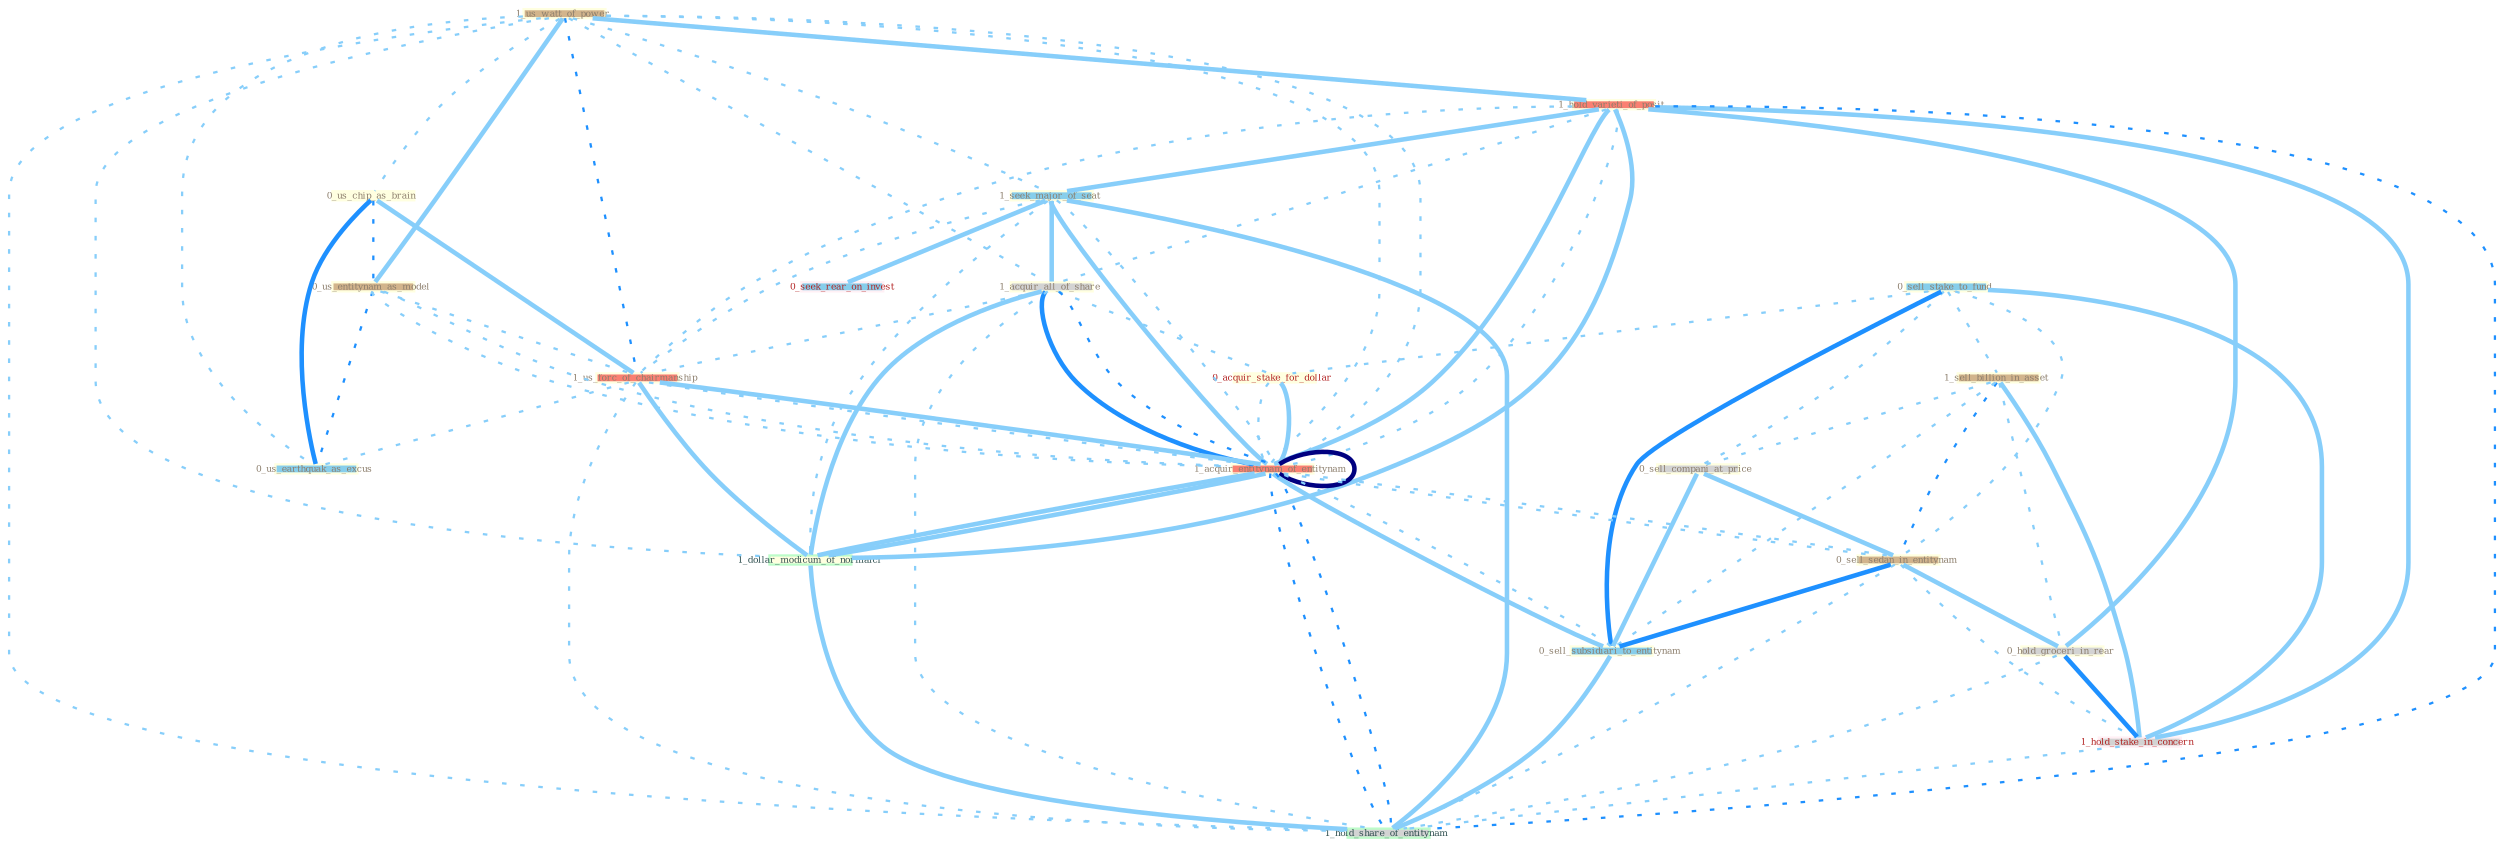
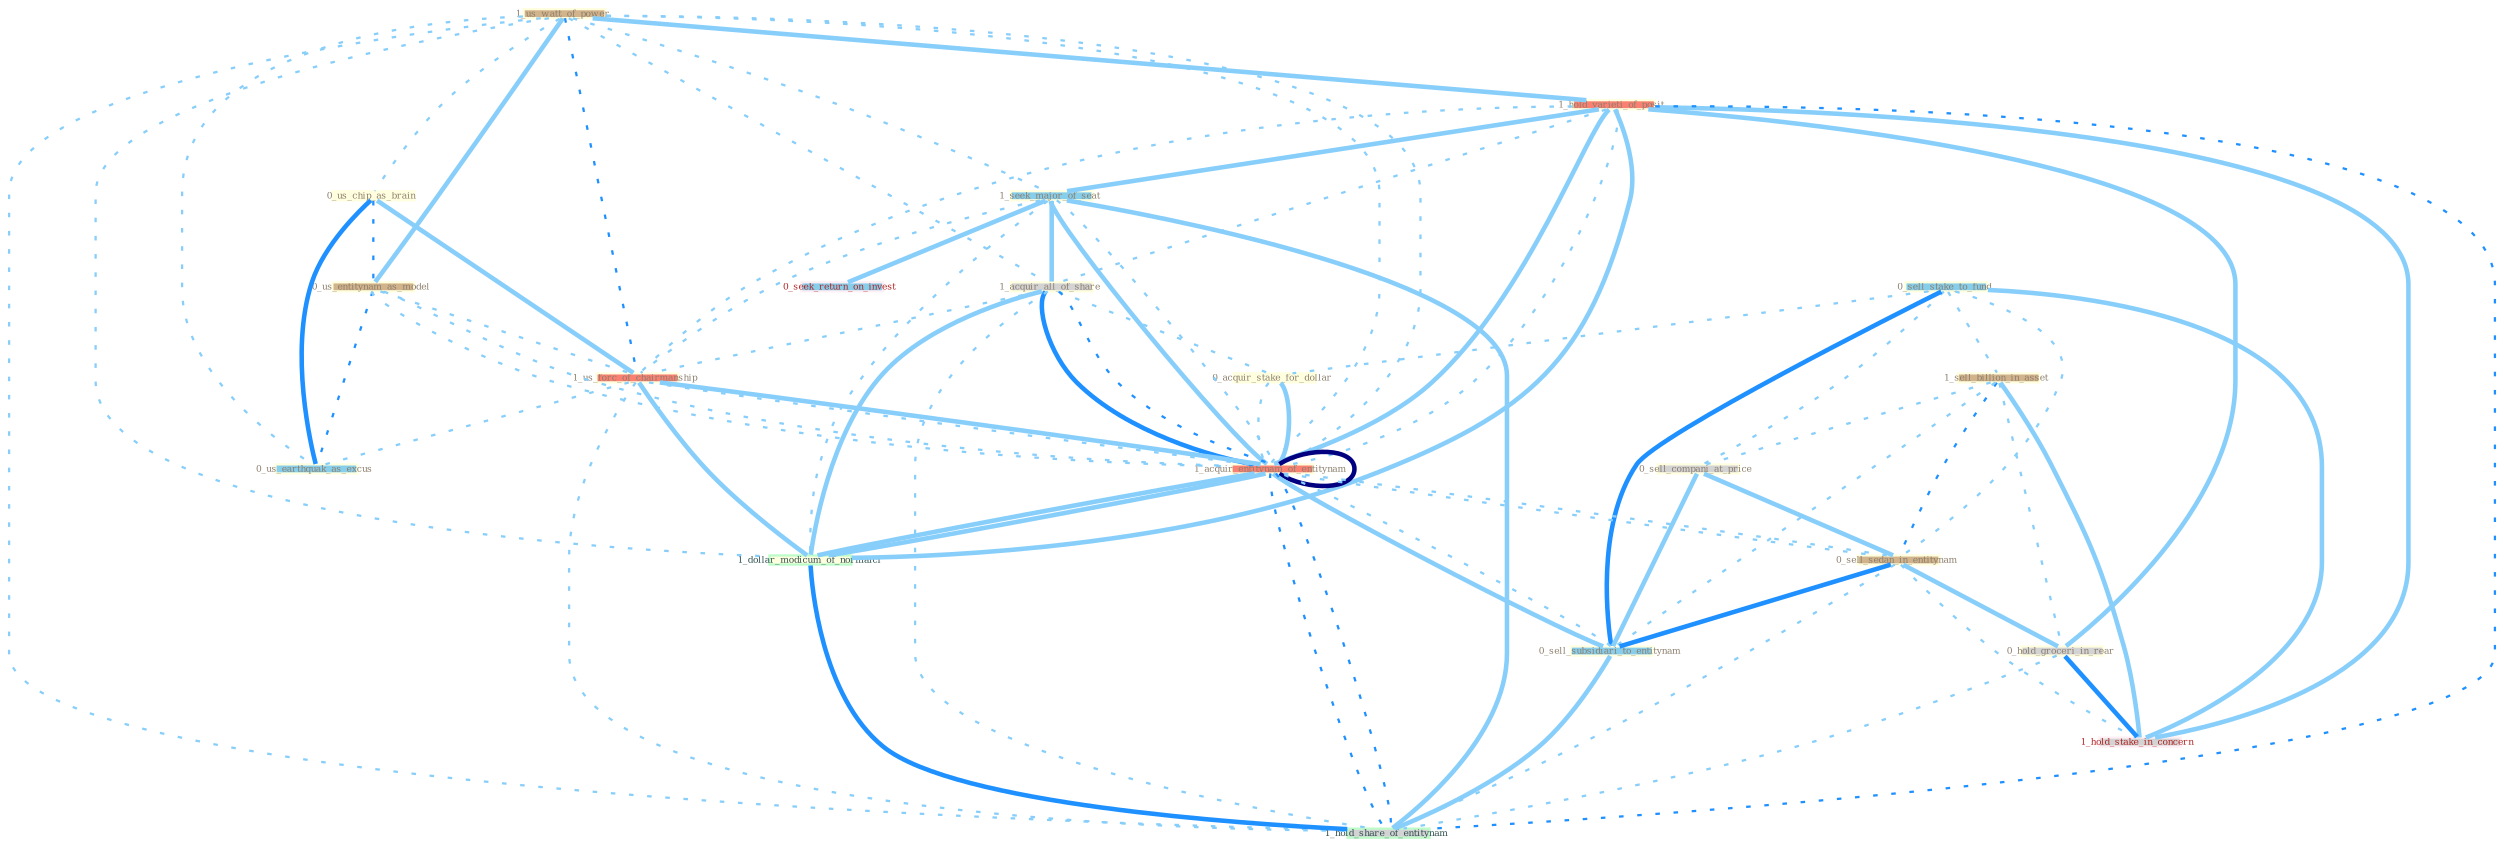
node "0_seek_rear_on_invest": label "0_seek_rear_on_invest" -> "0_seek_return_on_invest"
node "0_acquir_stake_for_dollar": fontcolor #b22222 -> #8b7d6b
edge "1_hold_stake_in_concern" -- "1_hold_share_of_entitynam": removed
edge "1_dollar_modicum_of_normalci" -- "1_hold_share_of_entitynam": color #87cefa -> #1e90ff
